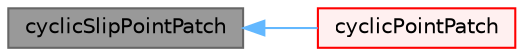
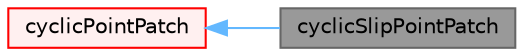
edge "cyclicPointPatch" -> "cyclicSlipPointPatch": reversed
